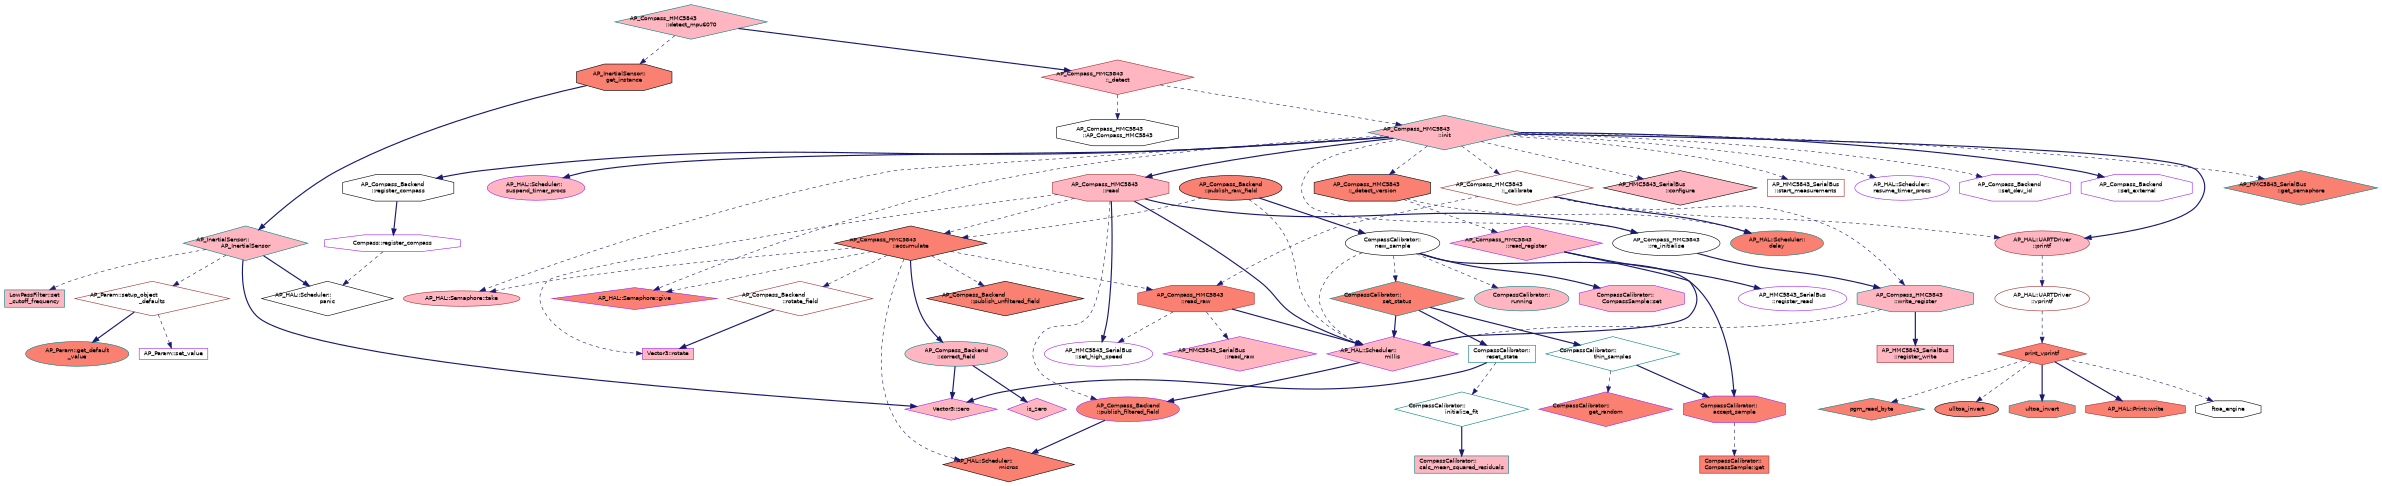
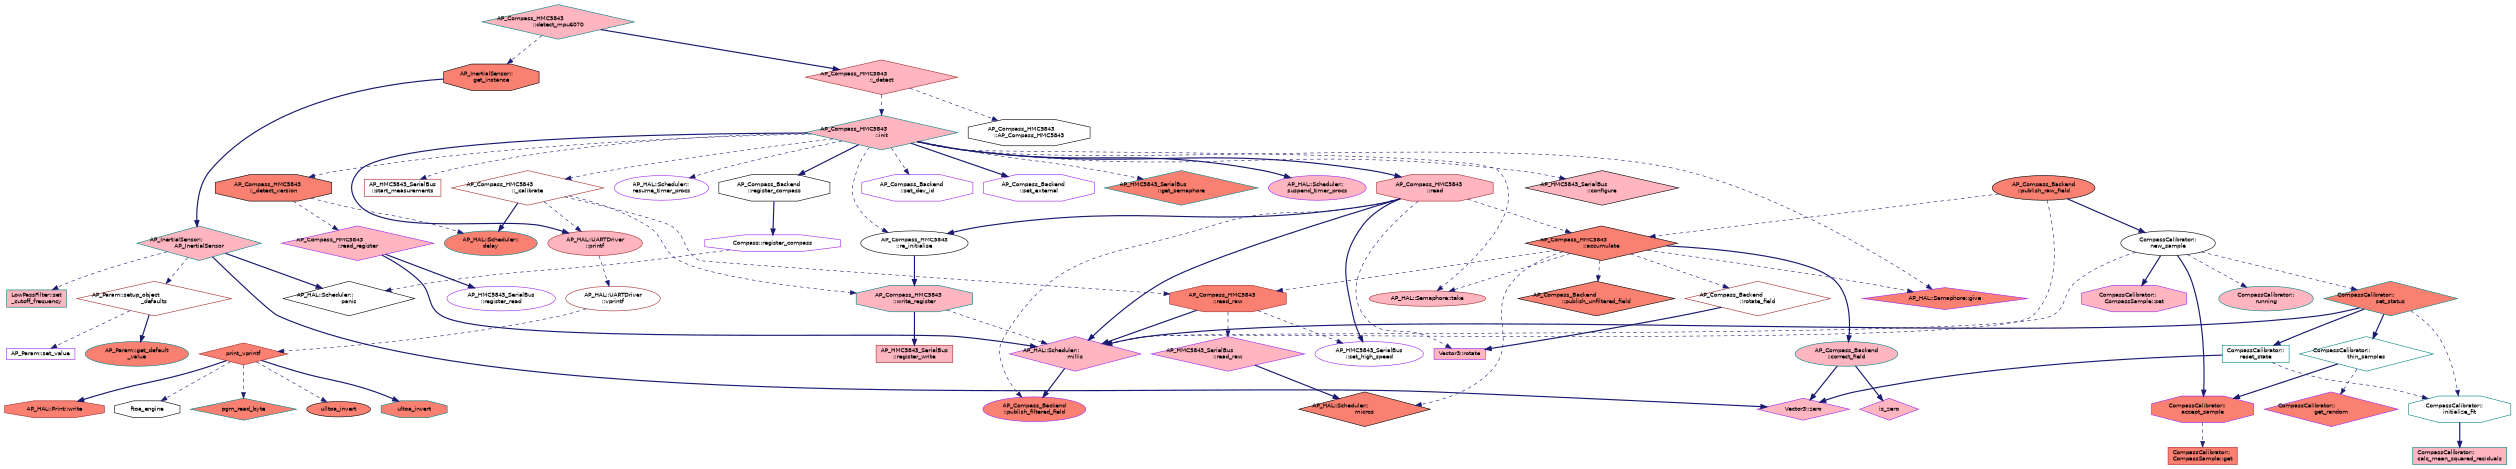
edge "CompassCalibrator:: set_status" -> "CompassCalibrator:: initialize_fit": added
node "CompassCalibrator:: initialize_fit": shape diamond -> octagon
edge "AP_Compass_Backend ::publish_filtered_field" -> "AP_HAL::Scheduler:: micros": now "AP_HMC5843_SerialBus ::read_raw" -> "AP_HAL::Scheduler:: micros"
